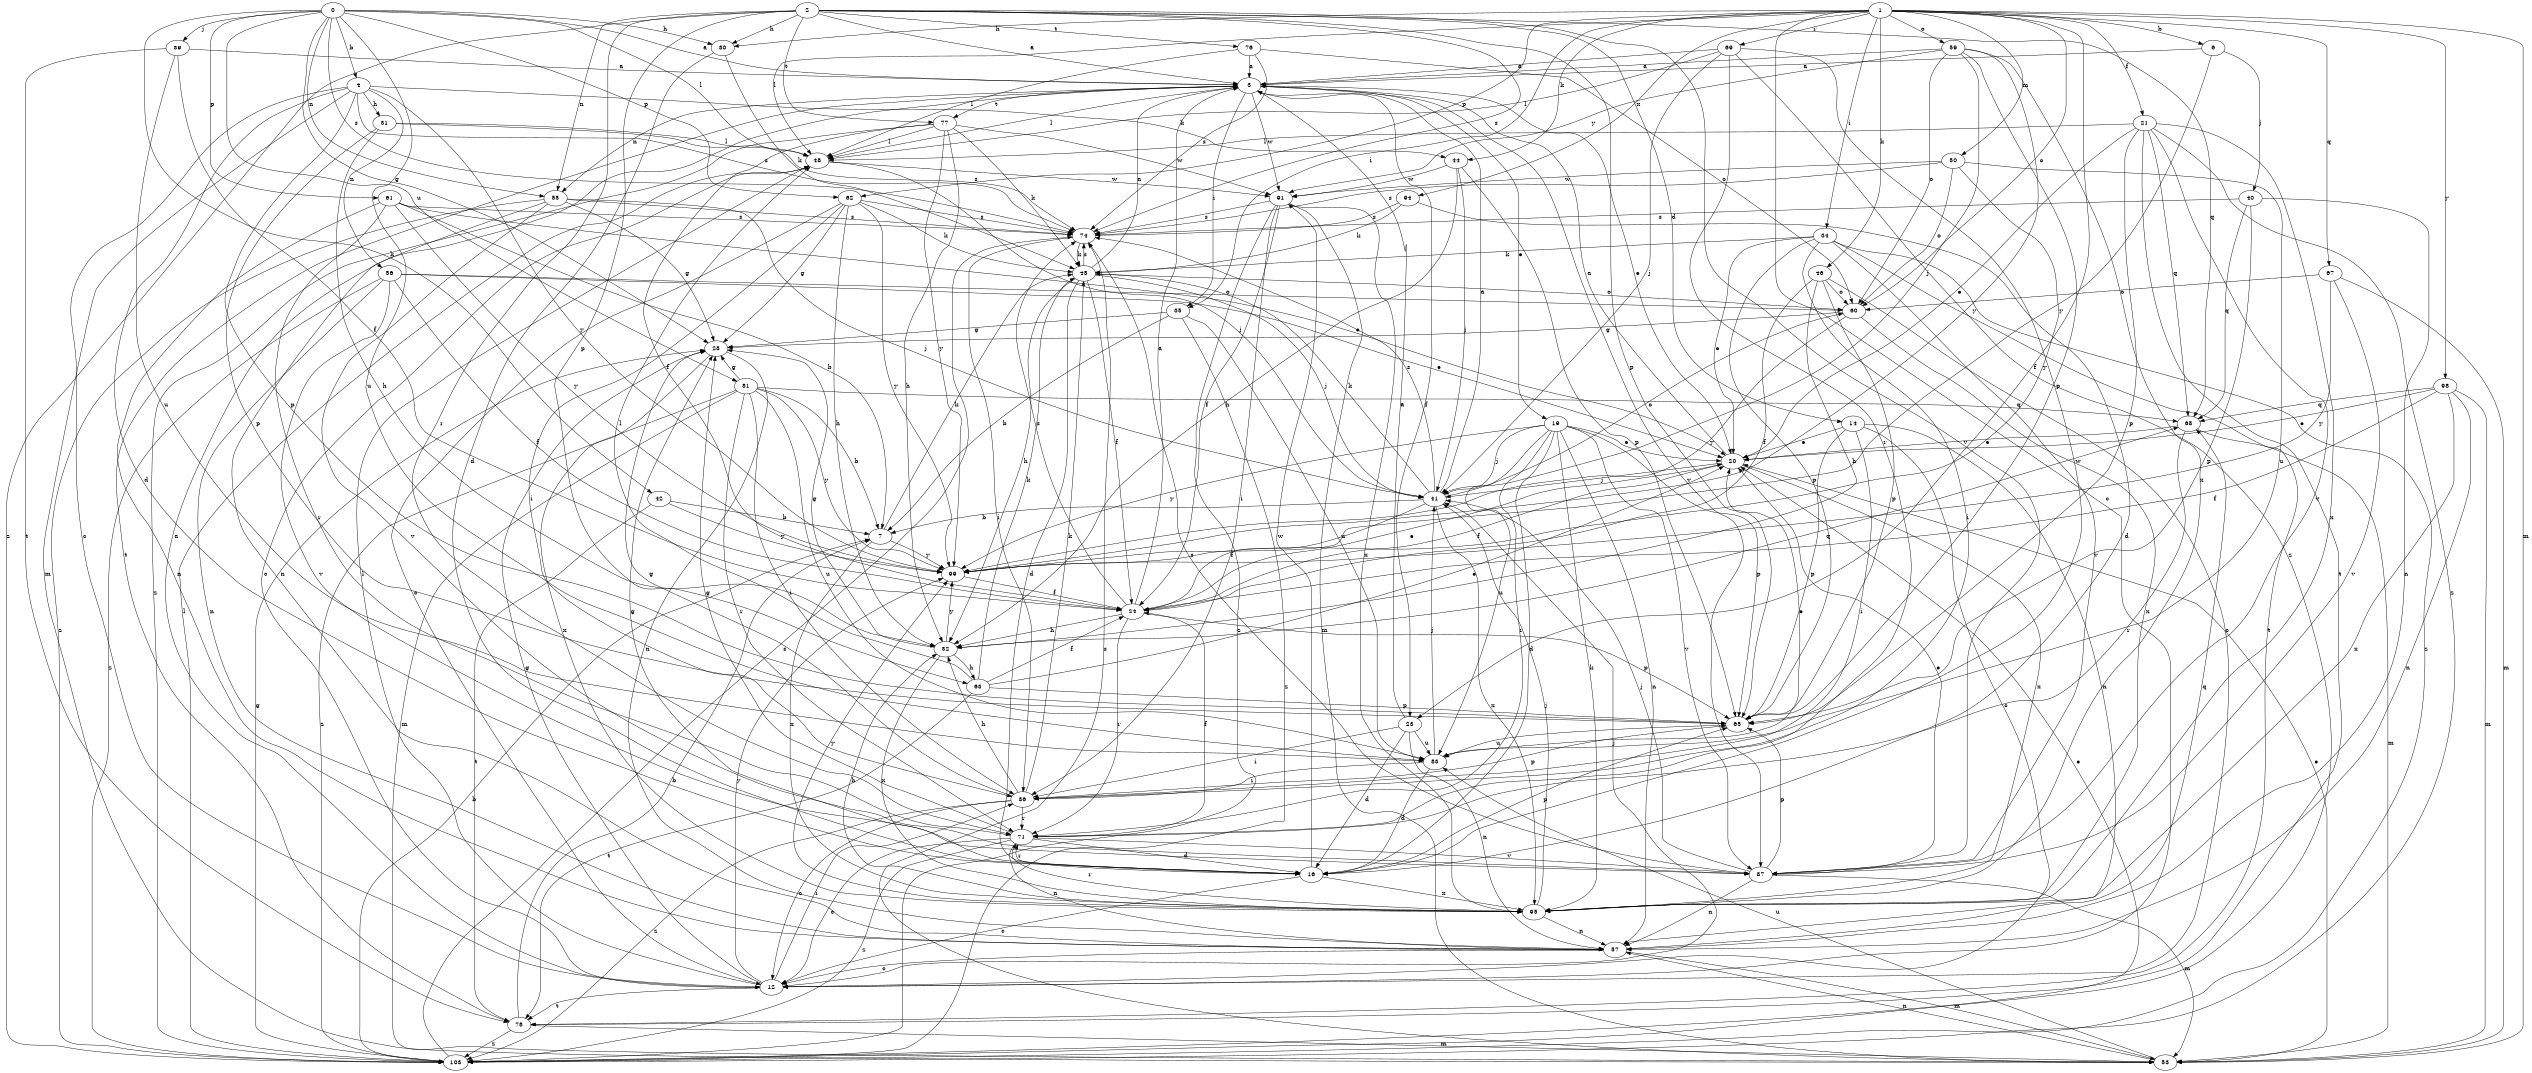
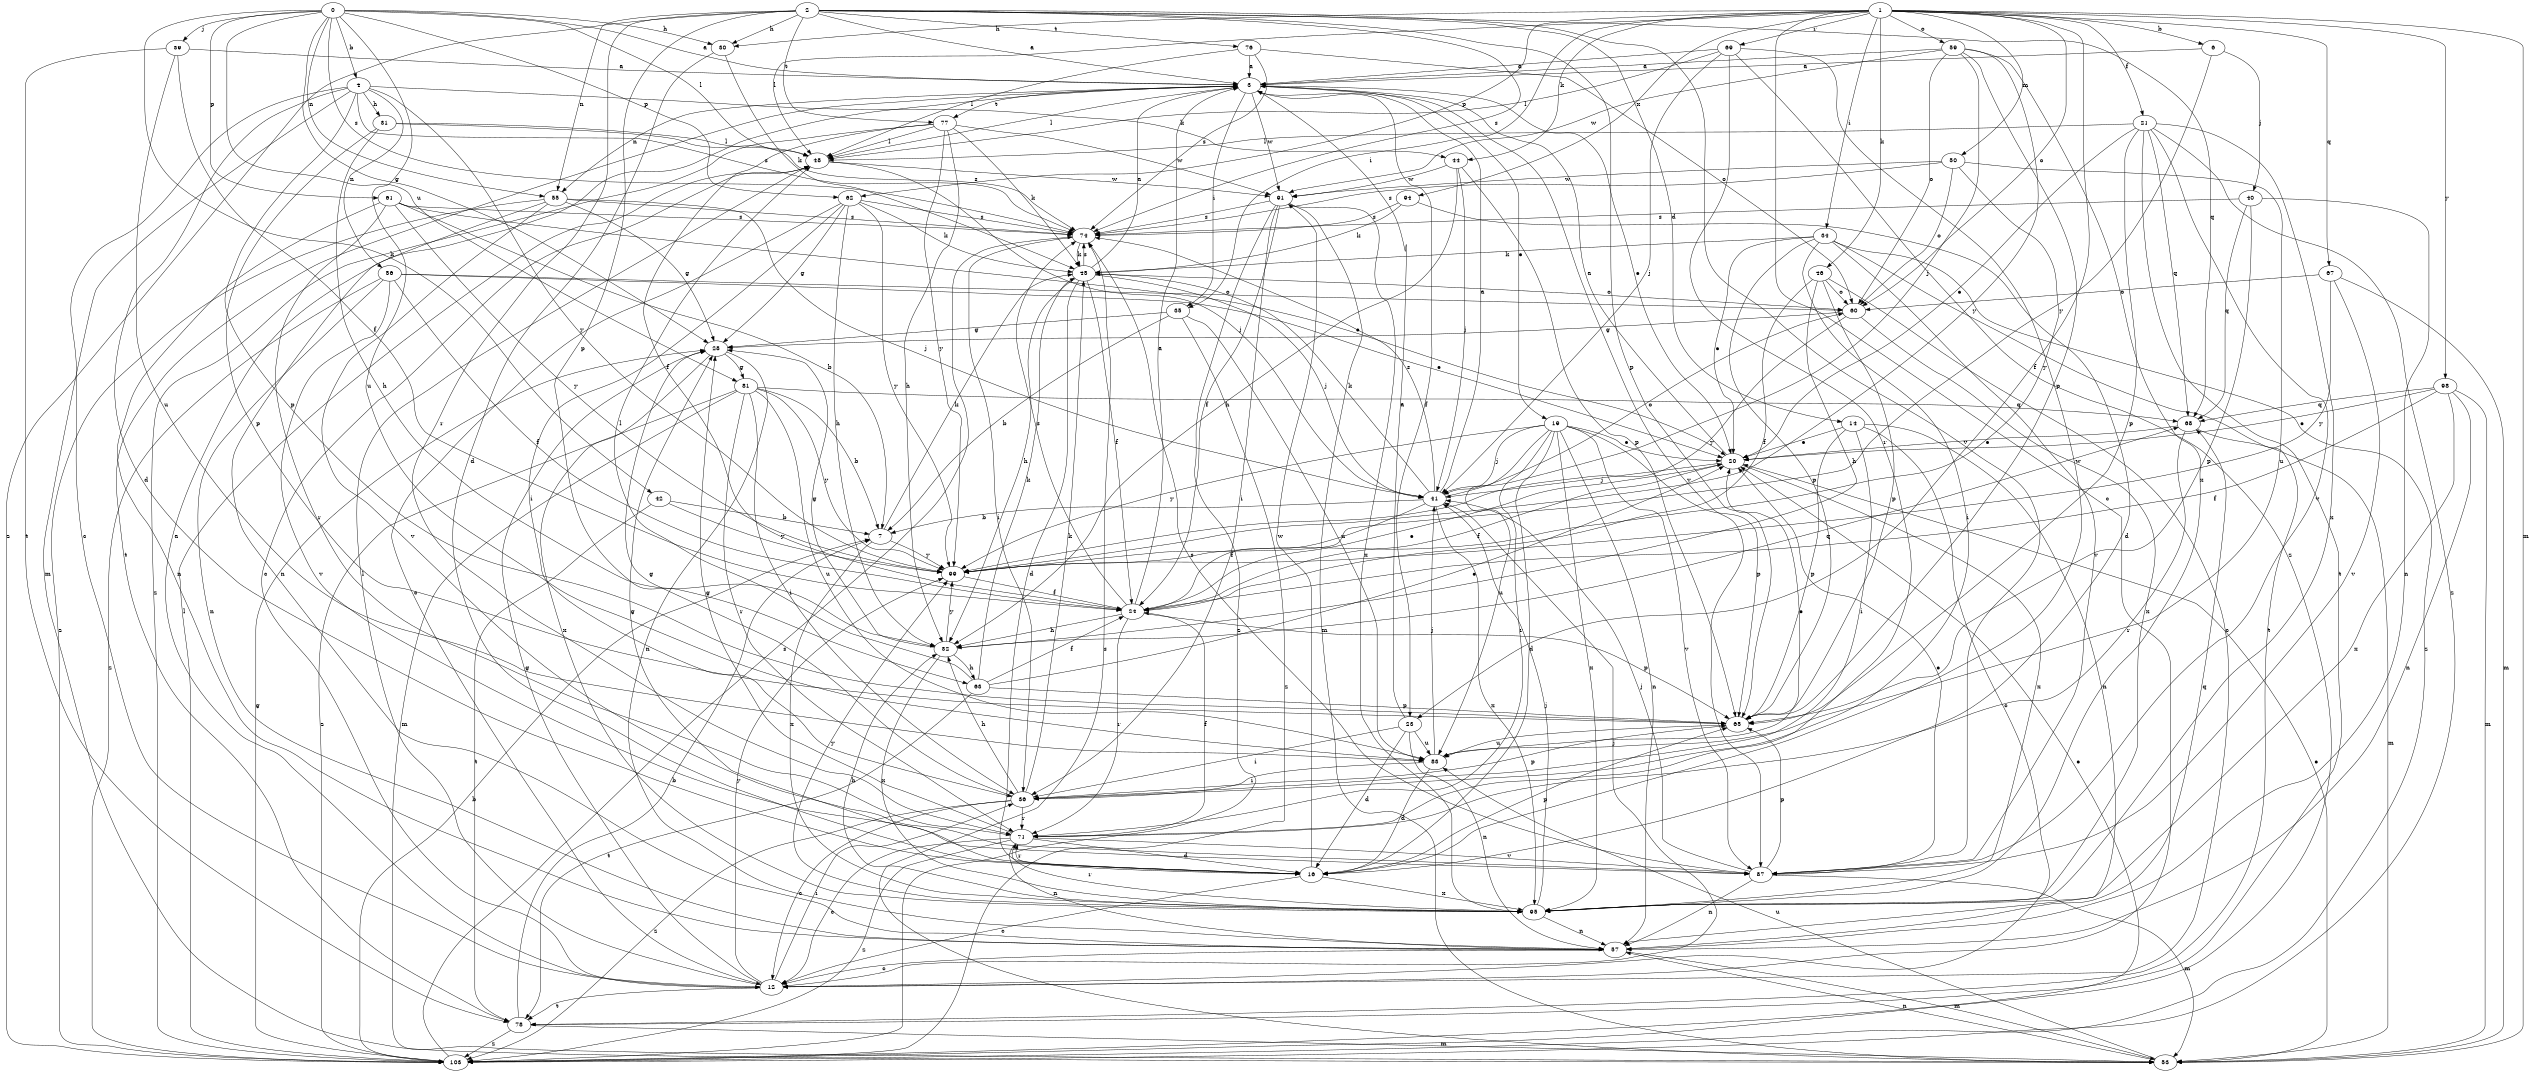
edge "59" -> "91": label "y" -> "w"
edge "81" -> "28": reversed
edge "19" -> "95": label "k" -> "x"
